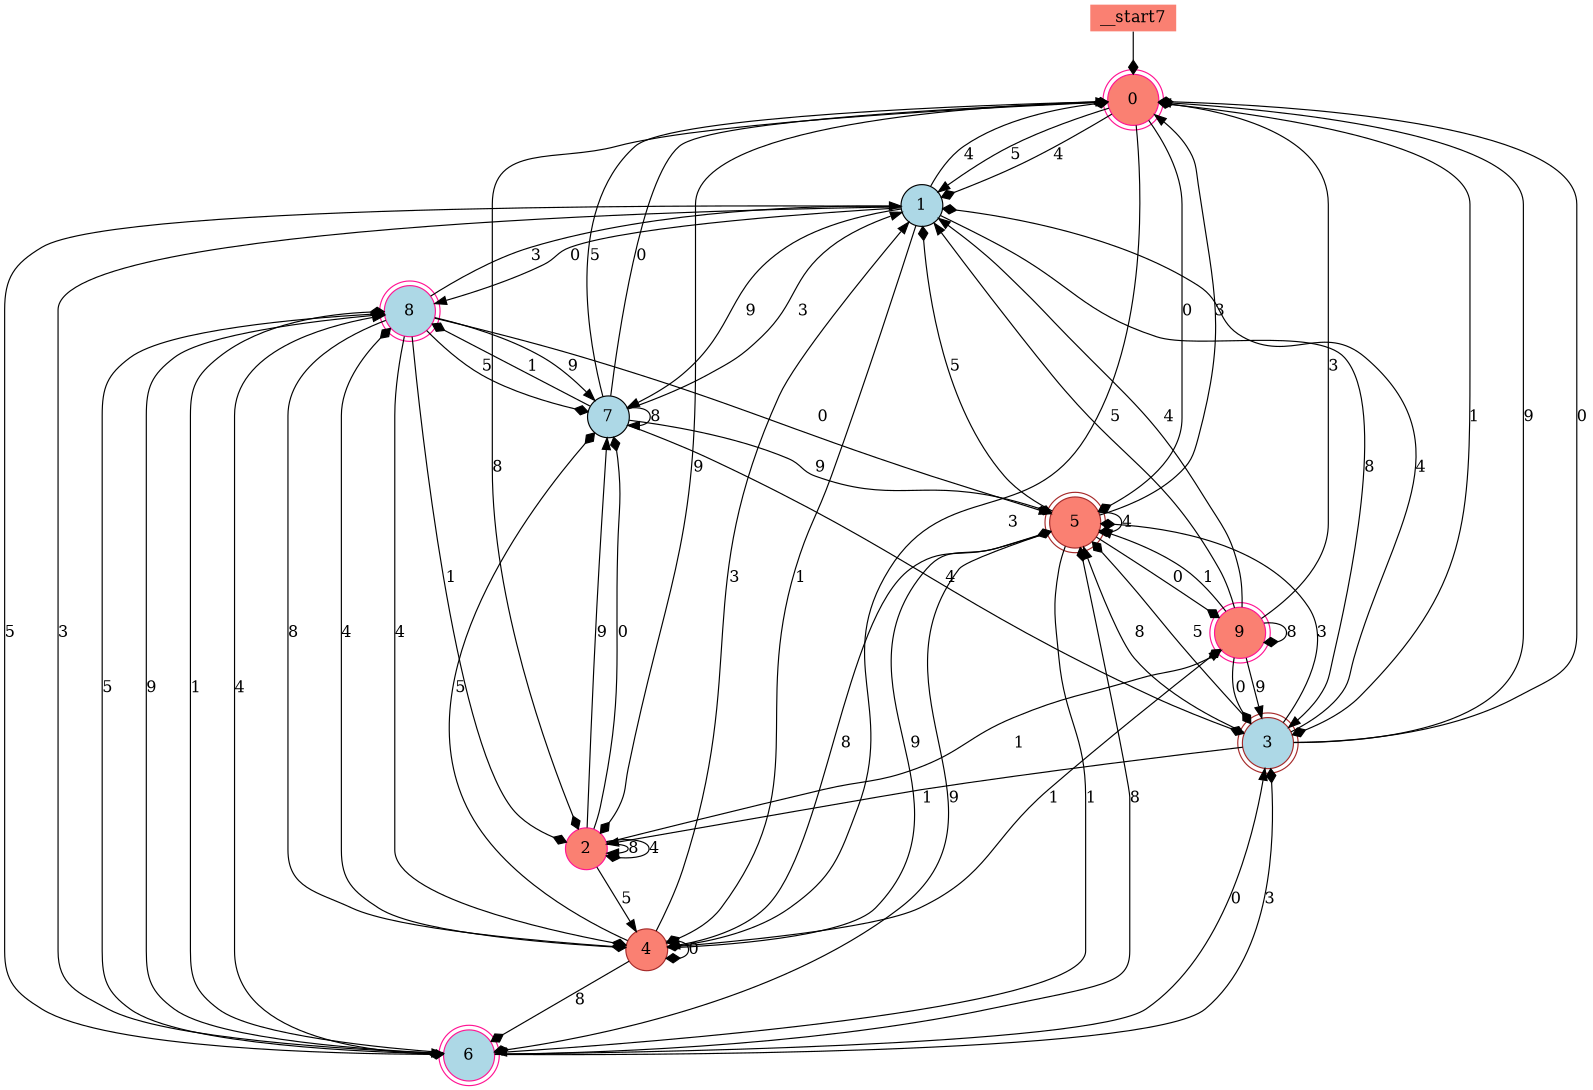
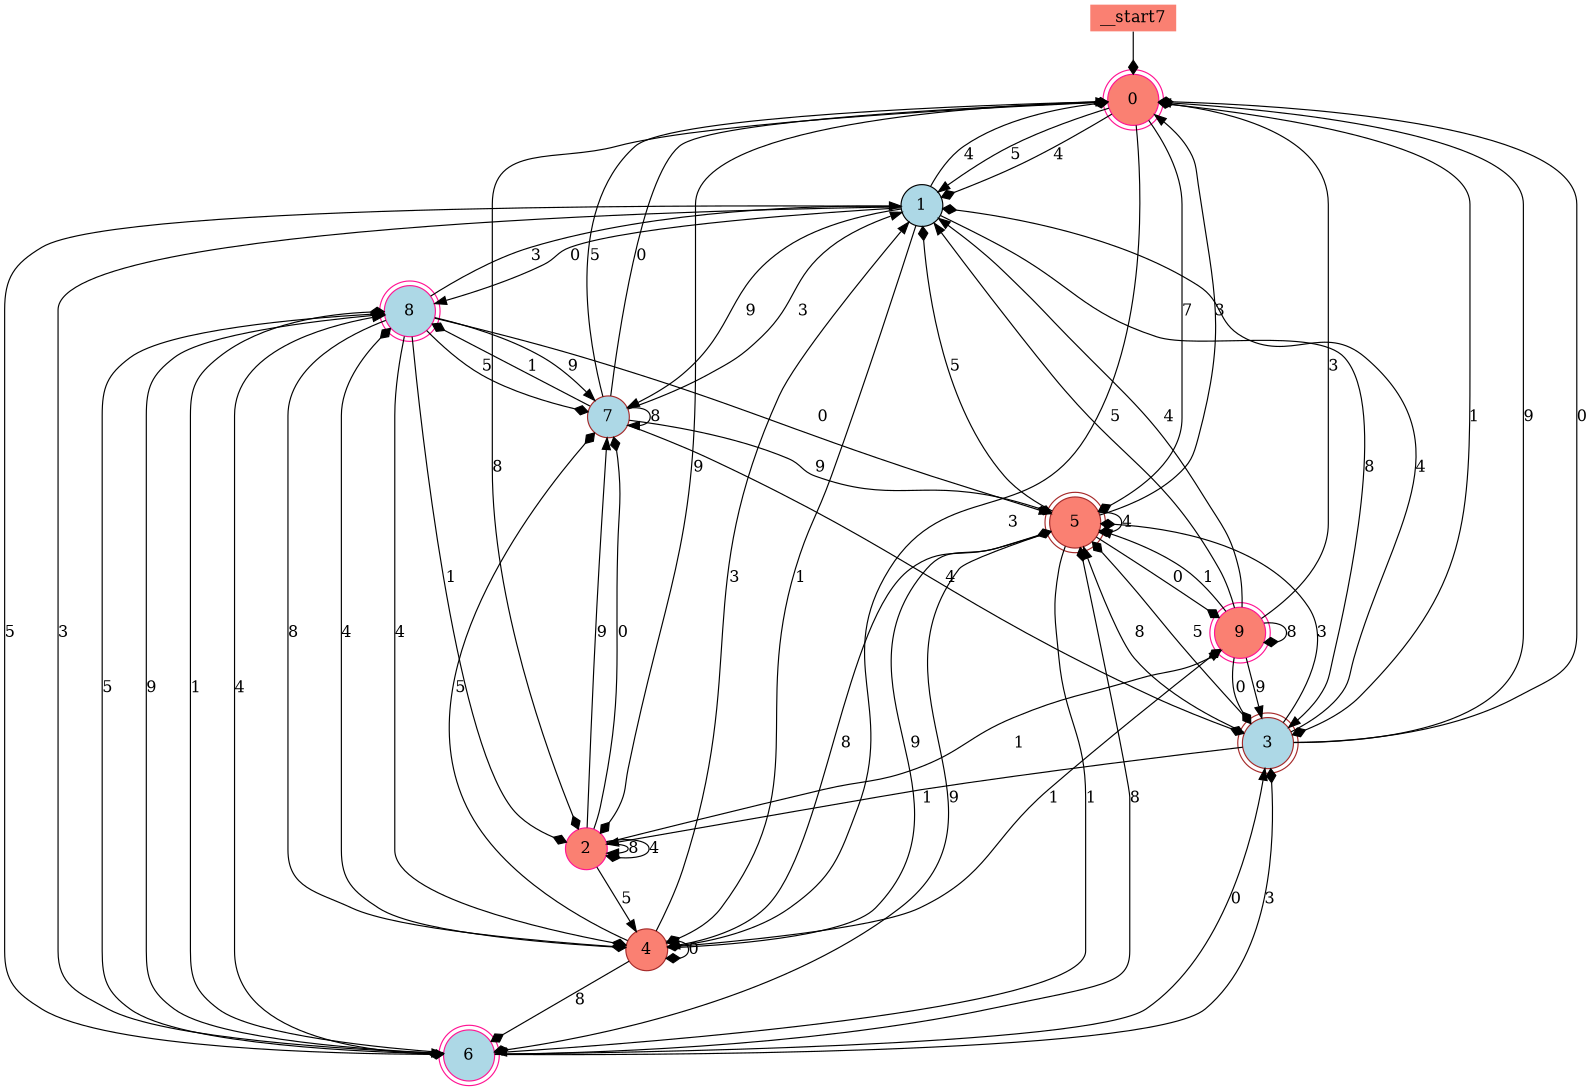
edge "0" -> "5": label "0" -> "7"
node "7": color black -> brown
